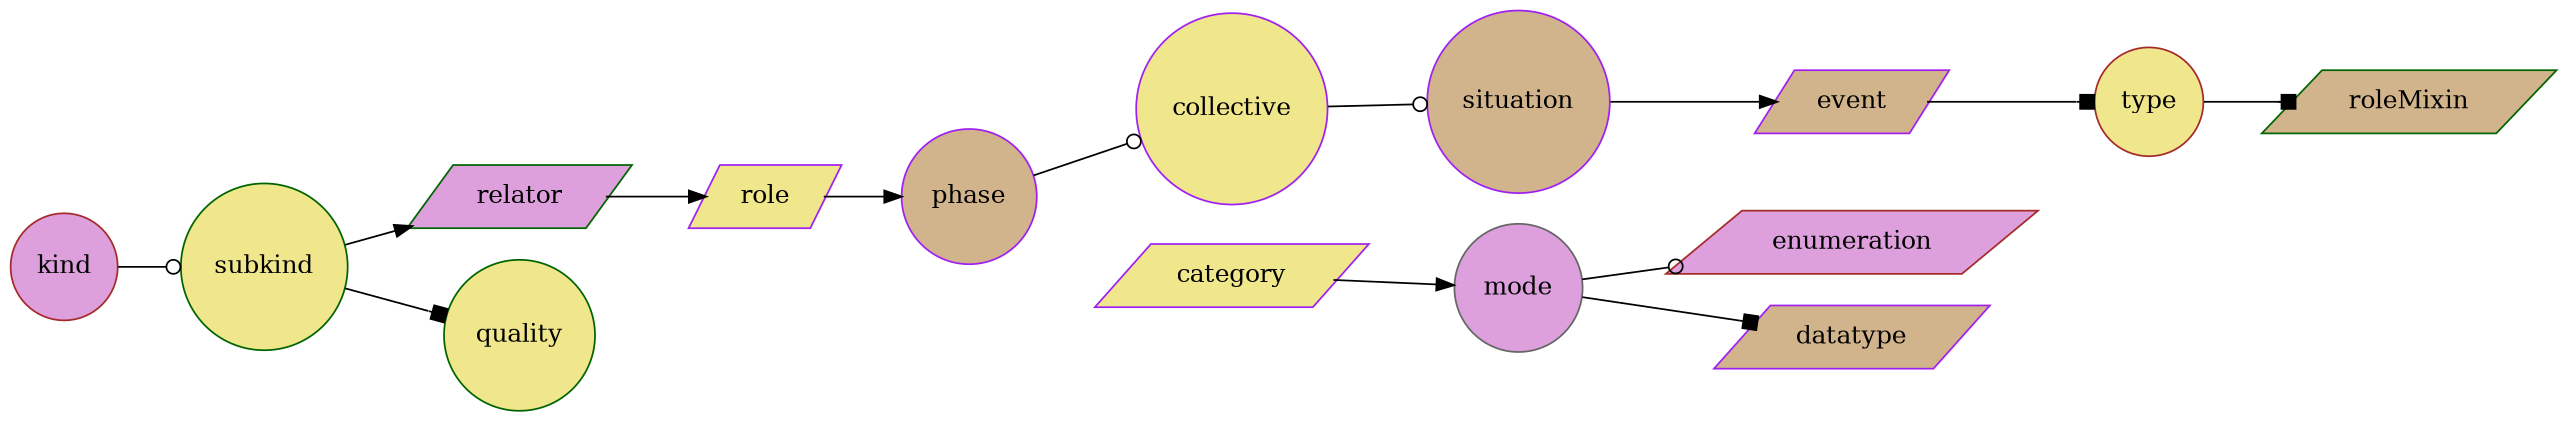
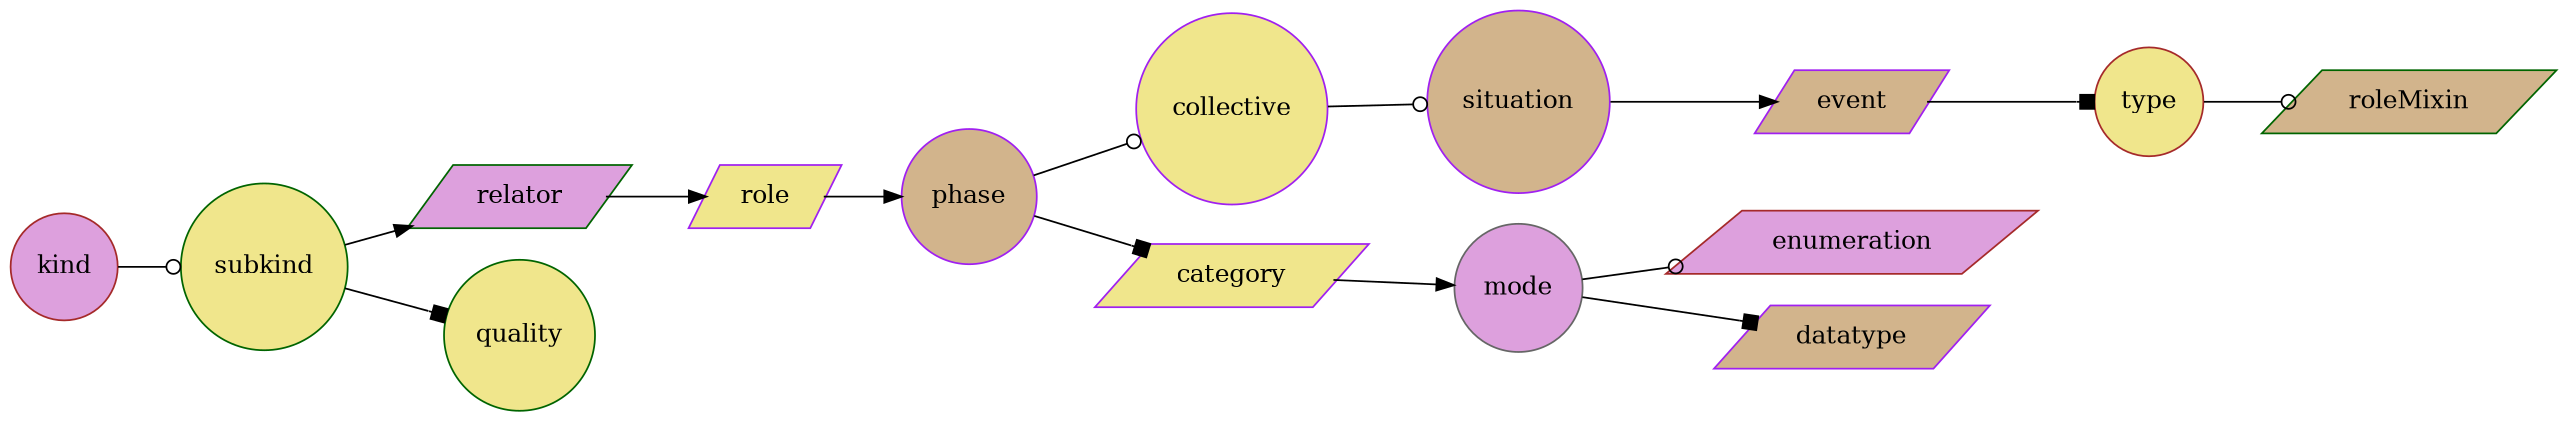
edge "type" -> "roleMixin": arrowhead box -> odot
edge "phase" -> "category": added
